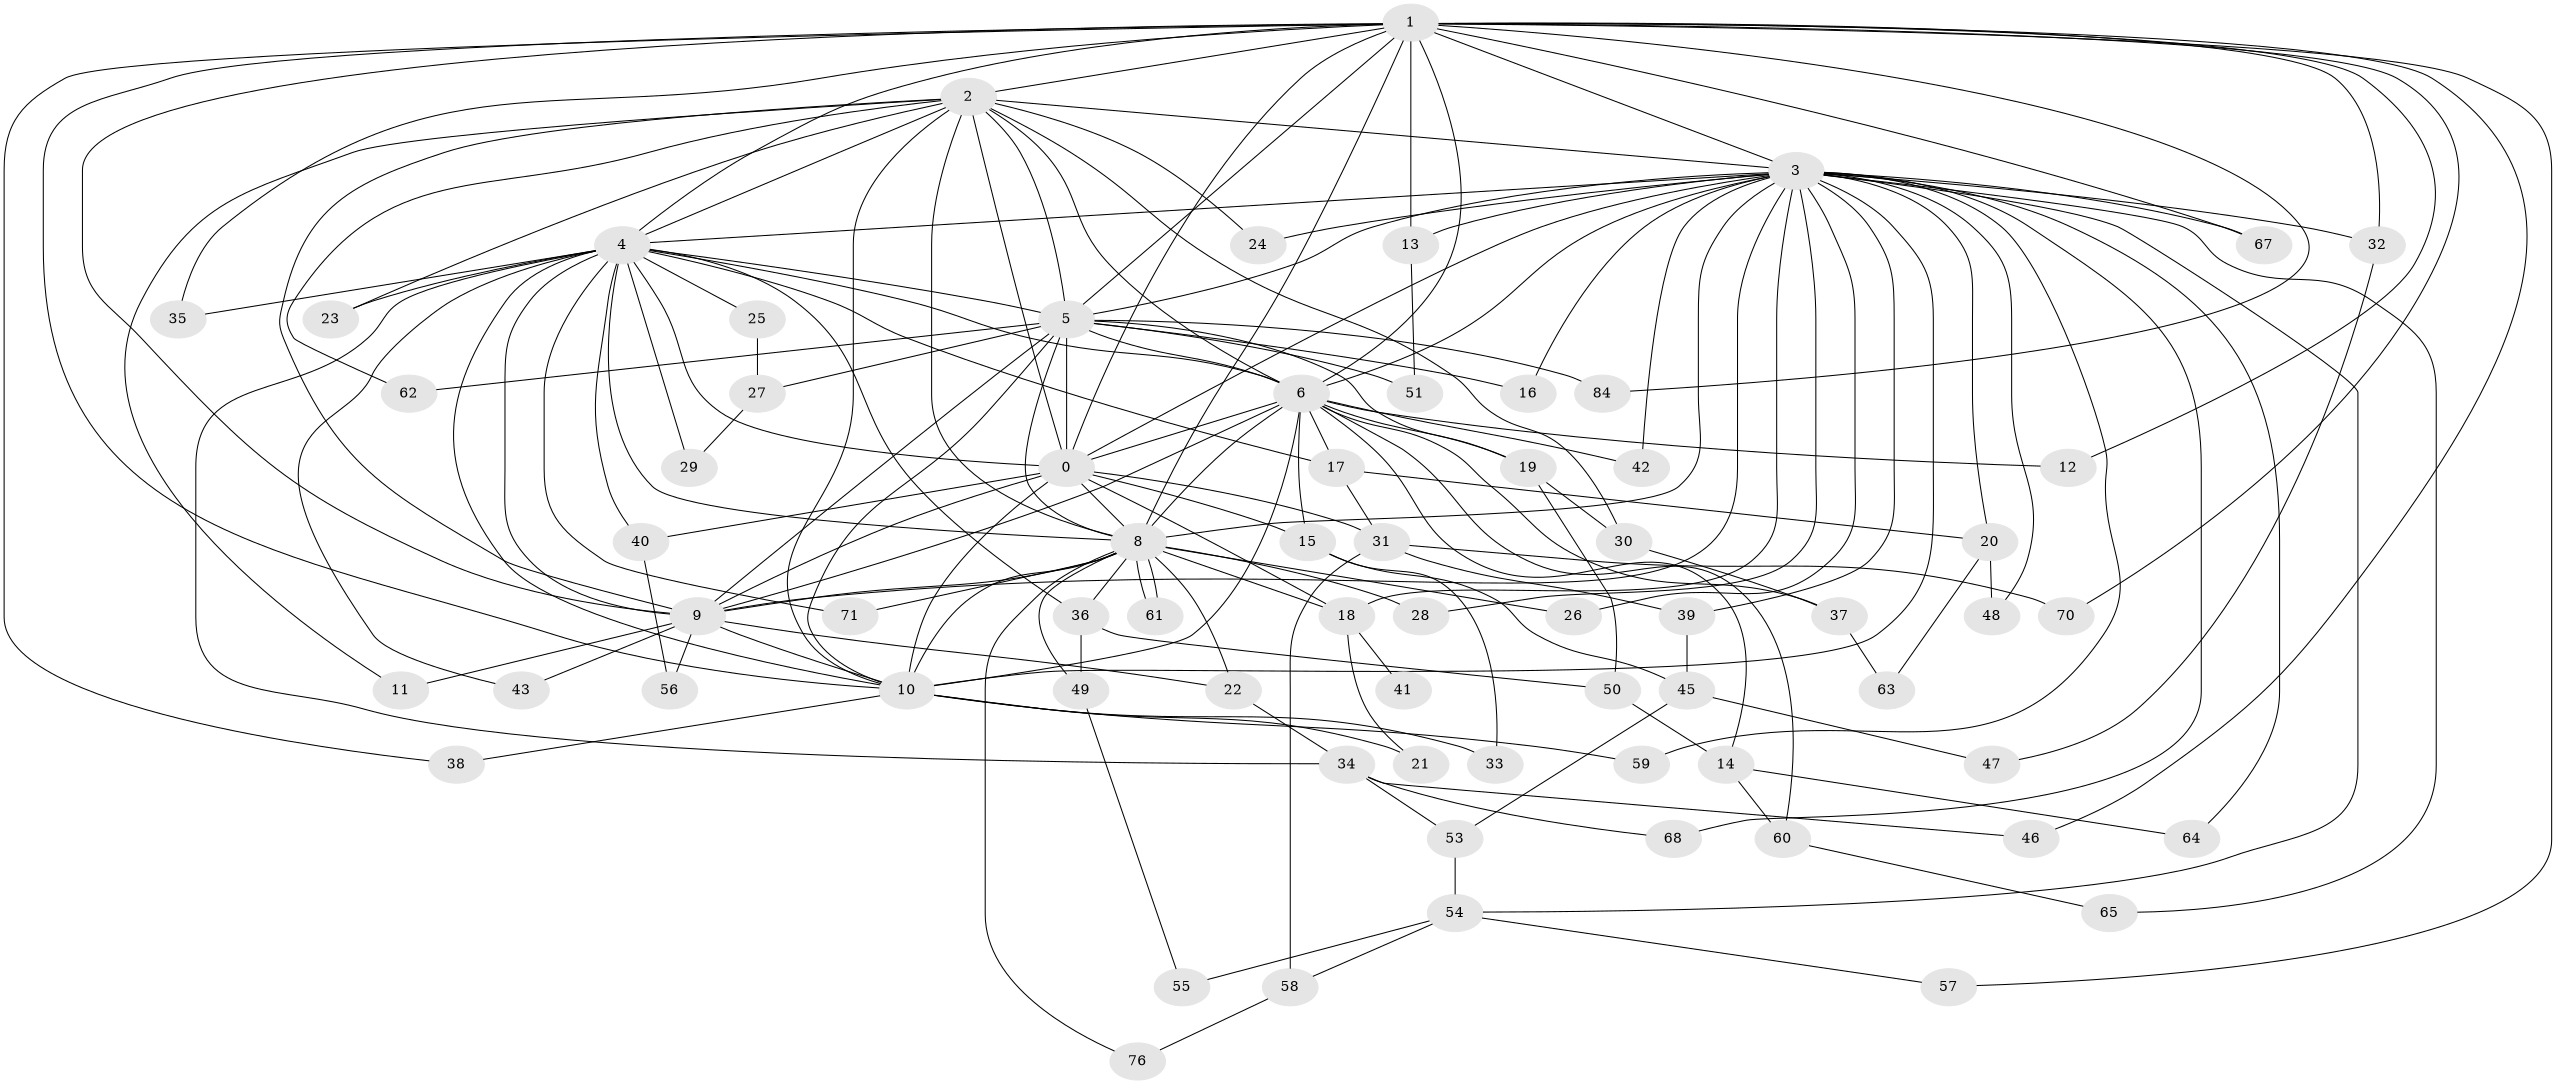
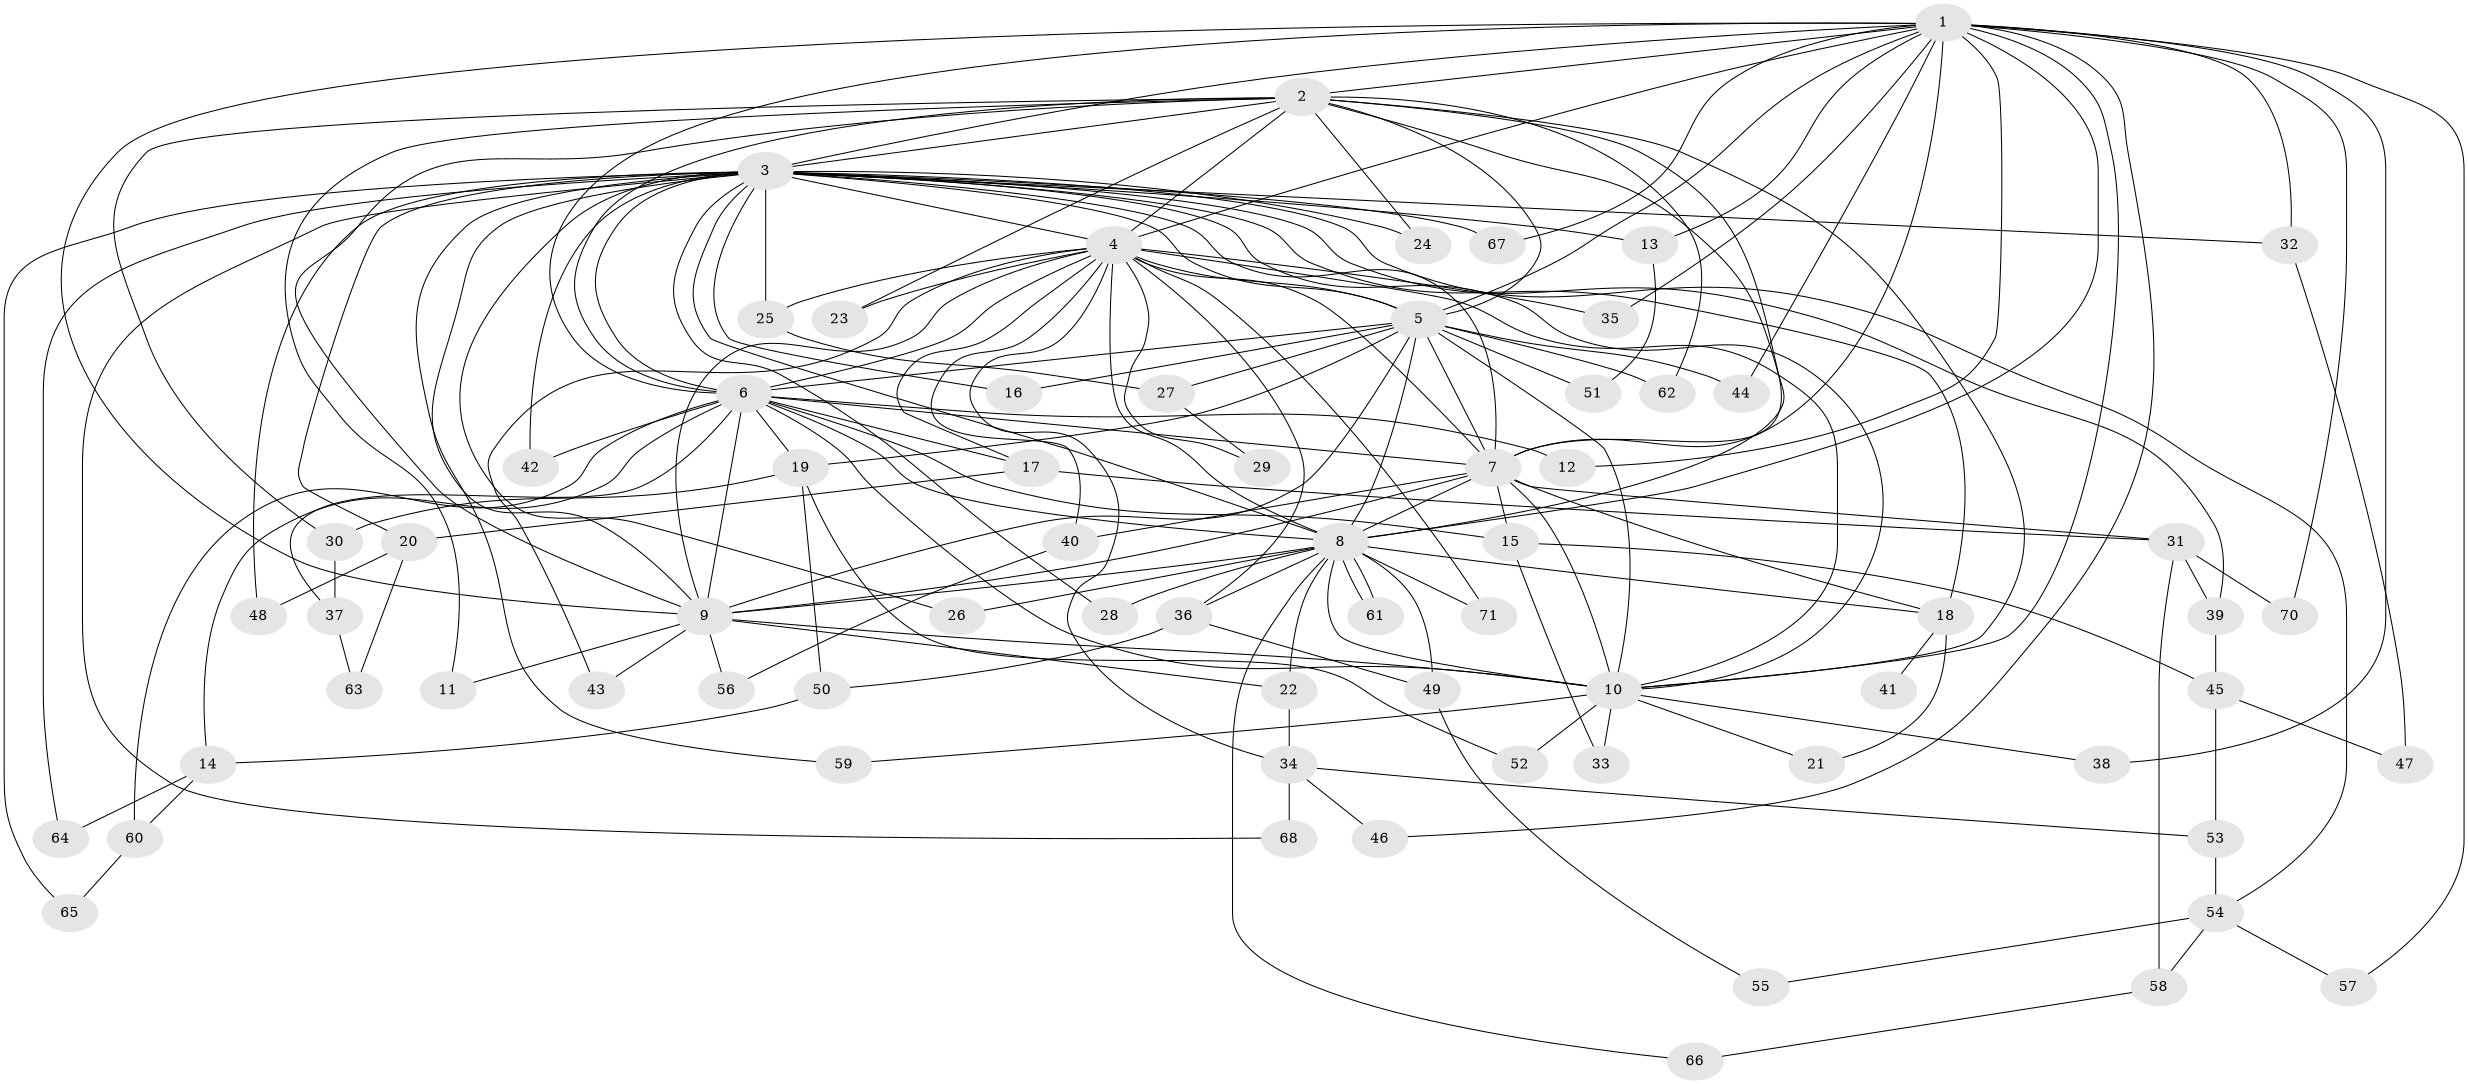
edge "3" -- "25": added
node "84": label "84" -> "44"
node "0": label "0" -> "7"
node "52": added
node "76": label "76" -> "66"
